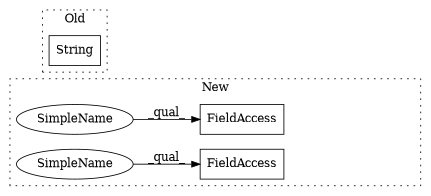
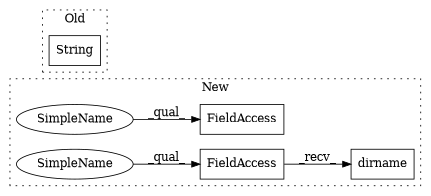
node "dirname": added
